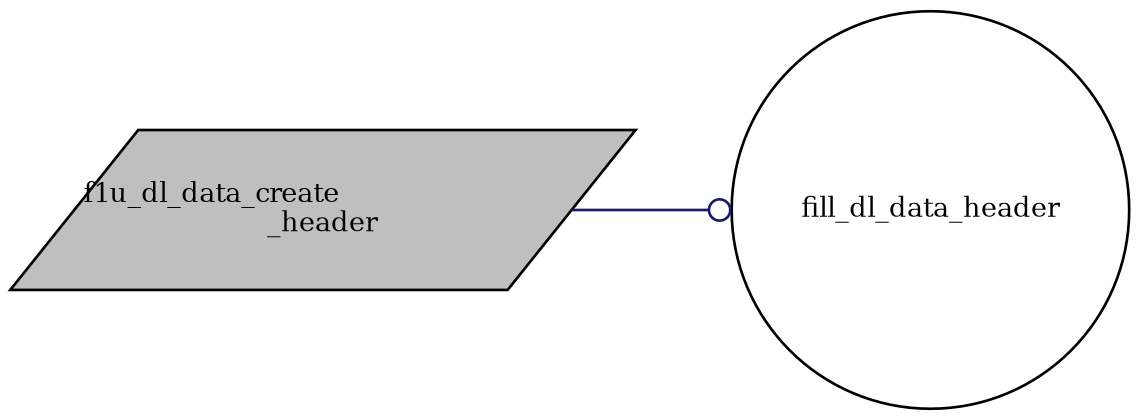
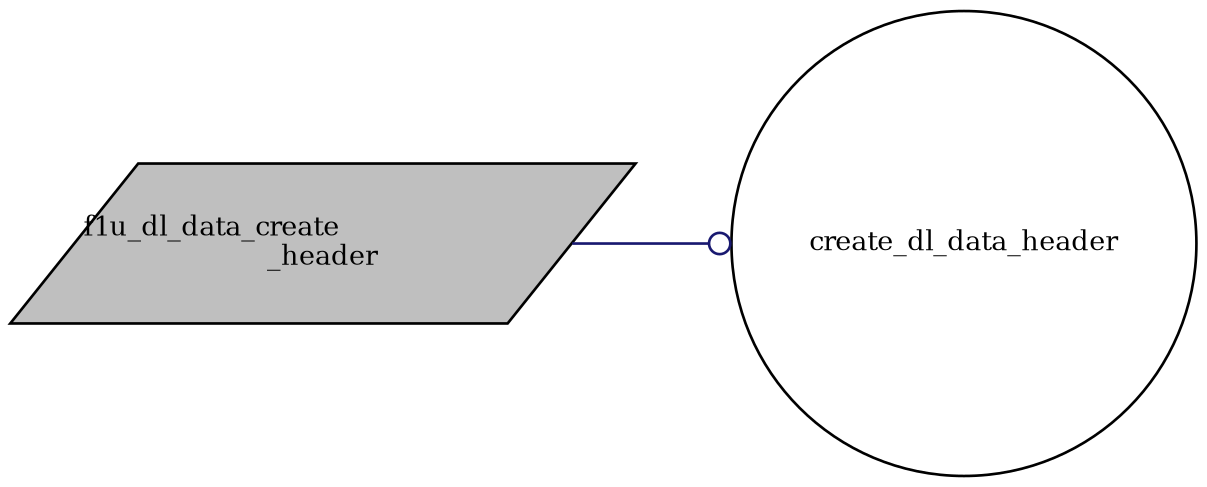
node "fill_dl_data_header": label "fill_dl_data_header" -> "create_dl_data_header"
